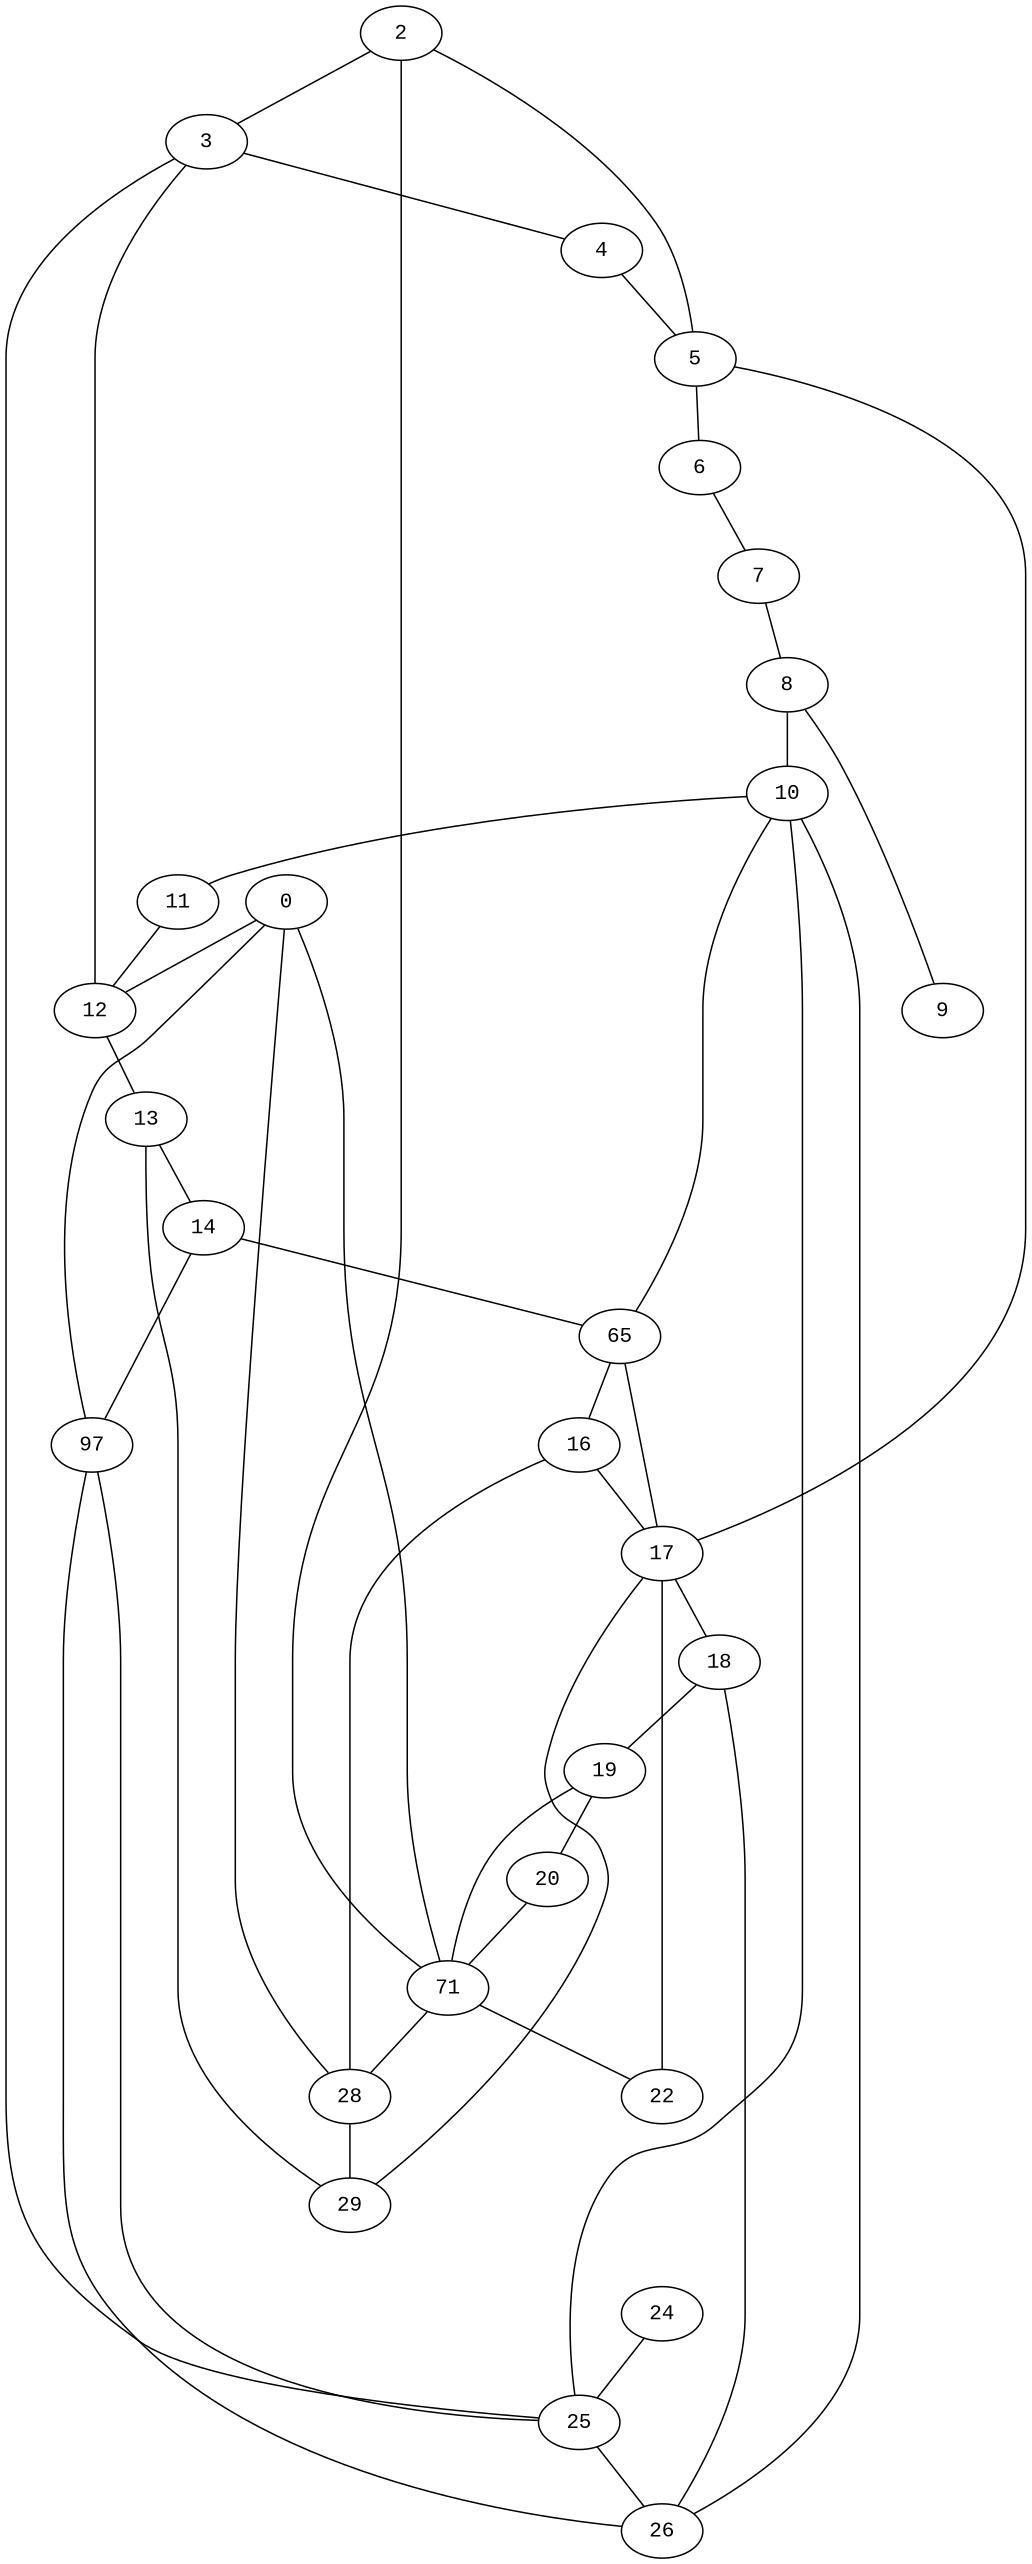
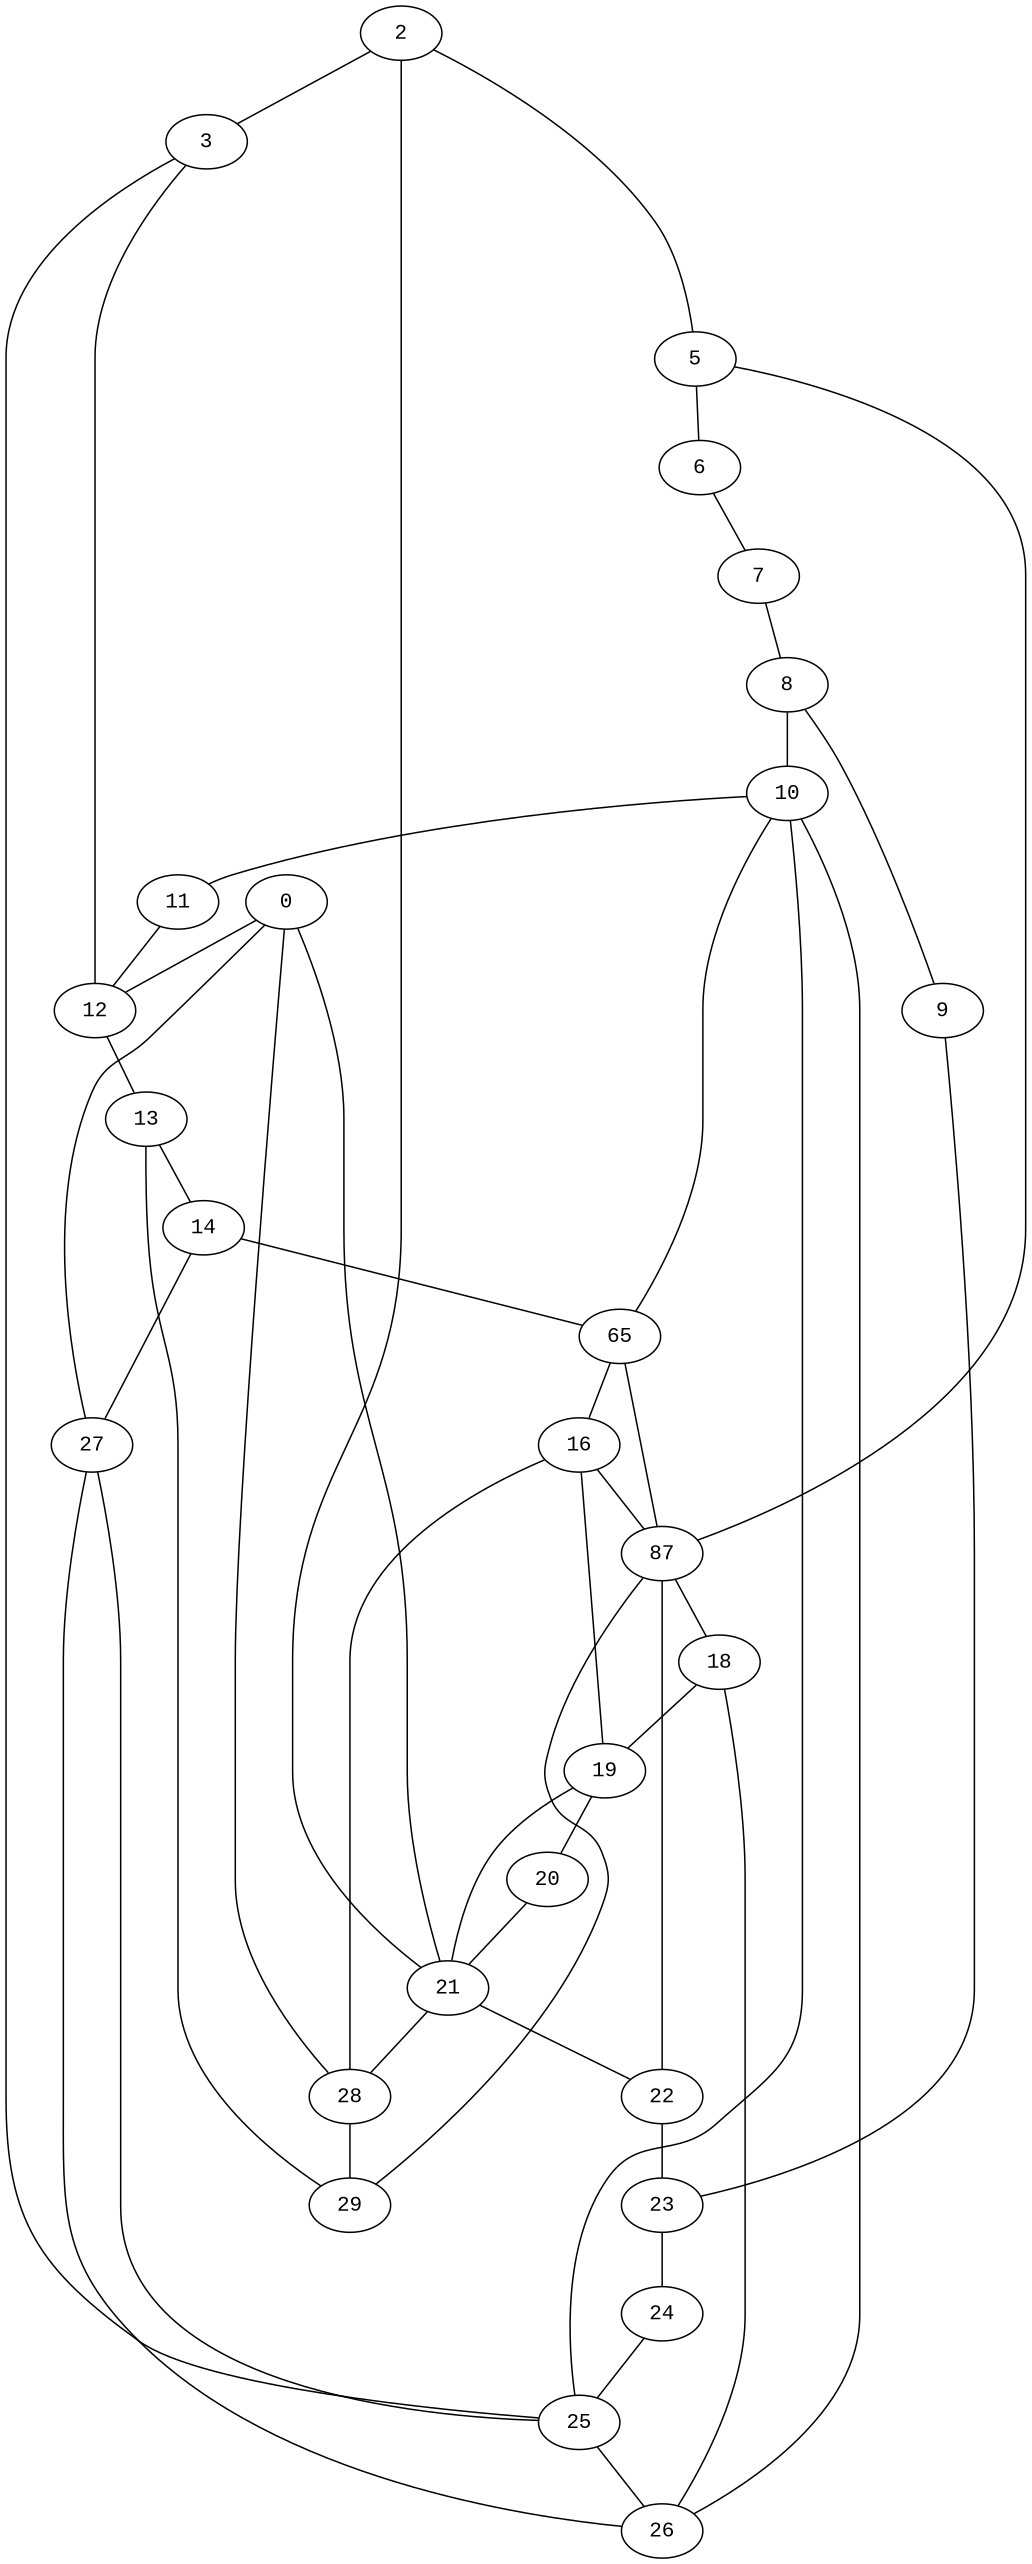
node "4": removed
node "97": label "97" -> "27"
node "17": label "17" -> "87"
edge "16" -- "19": added
node "71": label "71" -> "21"
node "23": added
